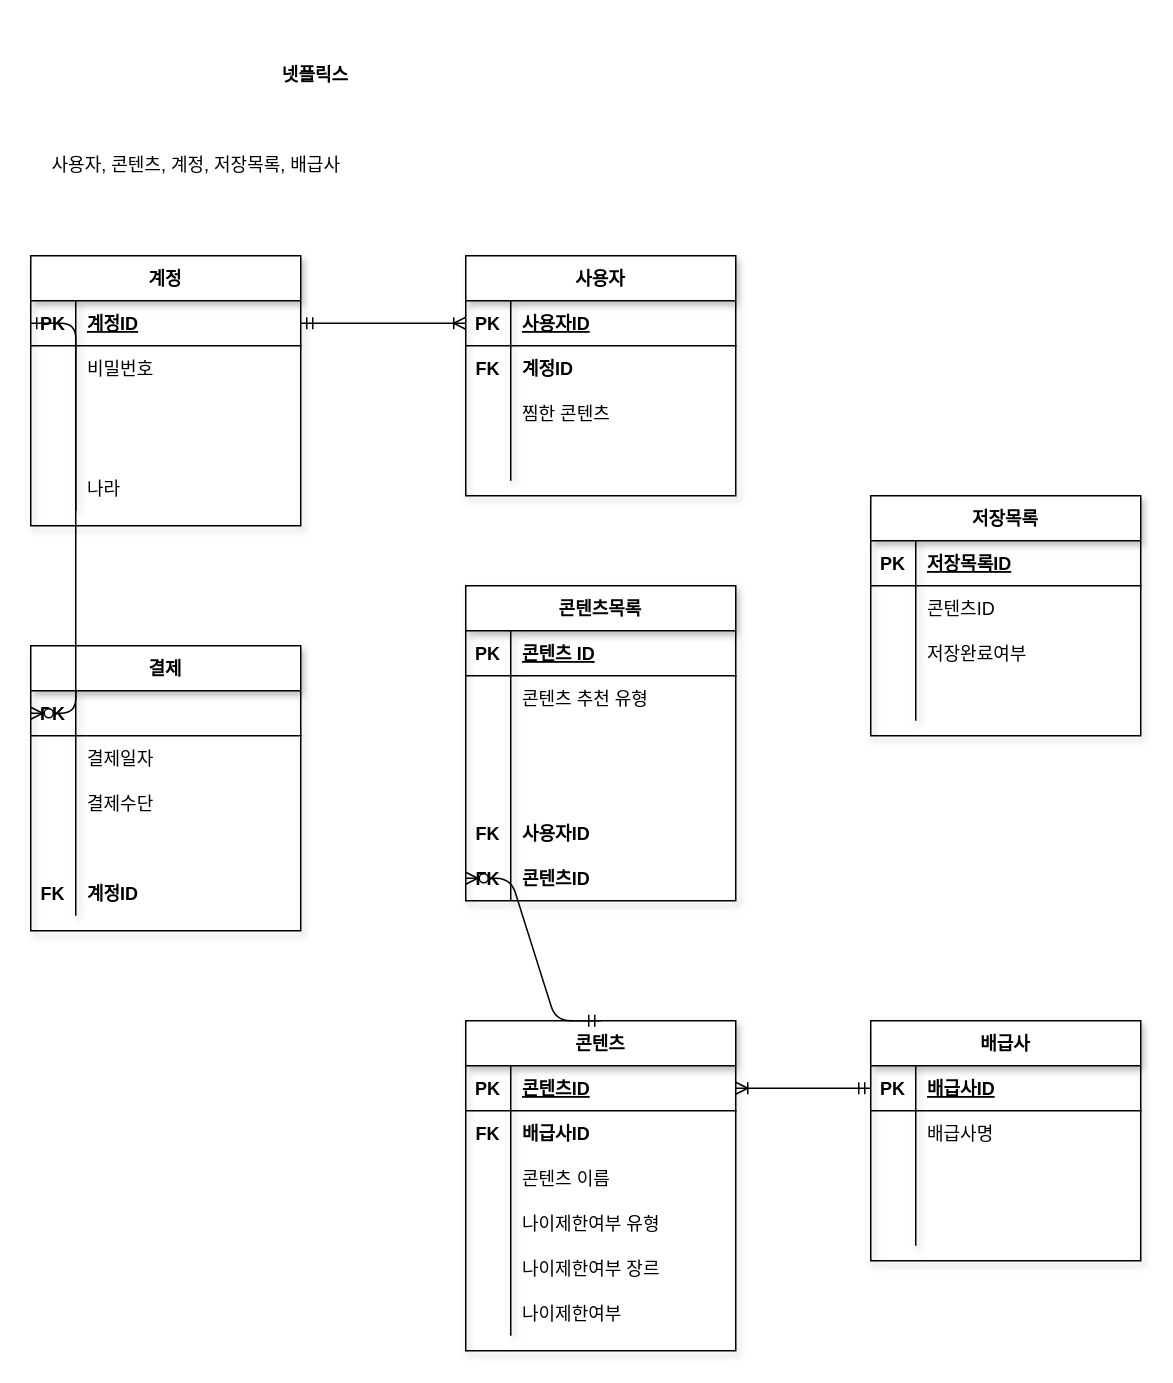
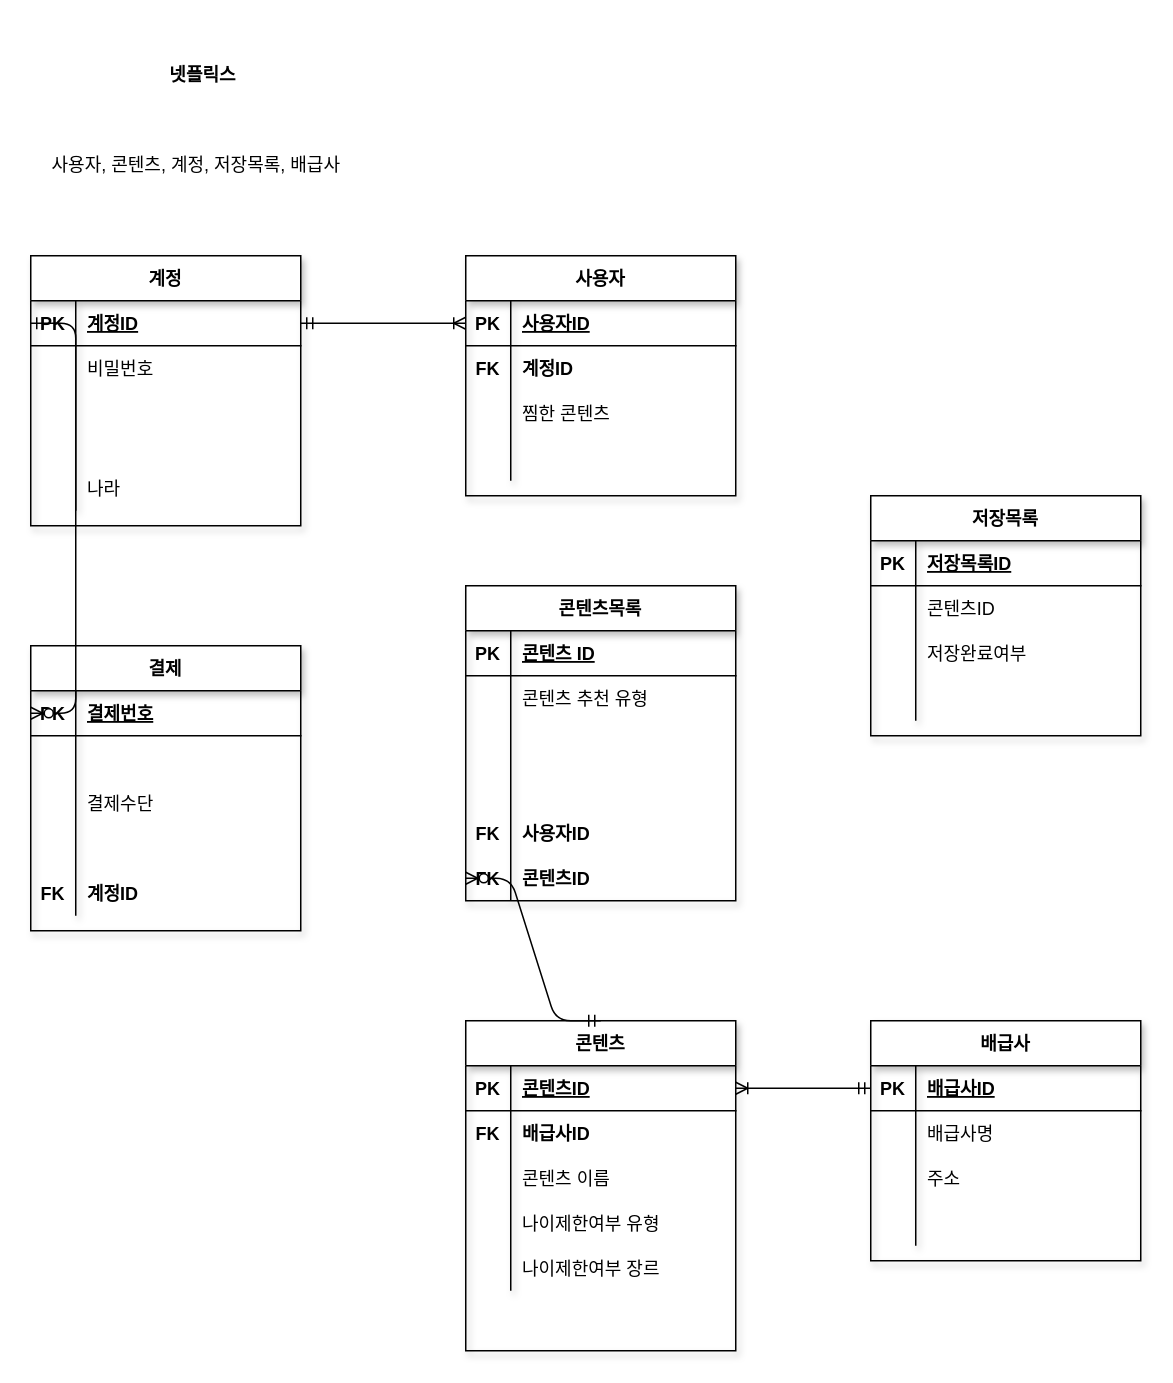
node "넷플릭스": moved (316, 76) -> (203, 76)
node "결제번호": added
node "결제일자": removed
node "주소": added
node "나이제한여부": removed
